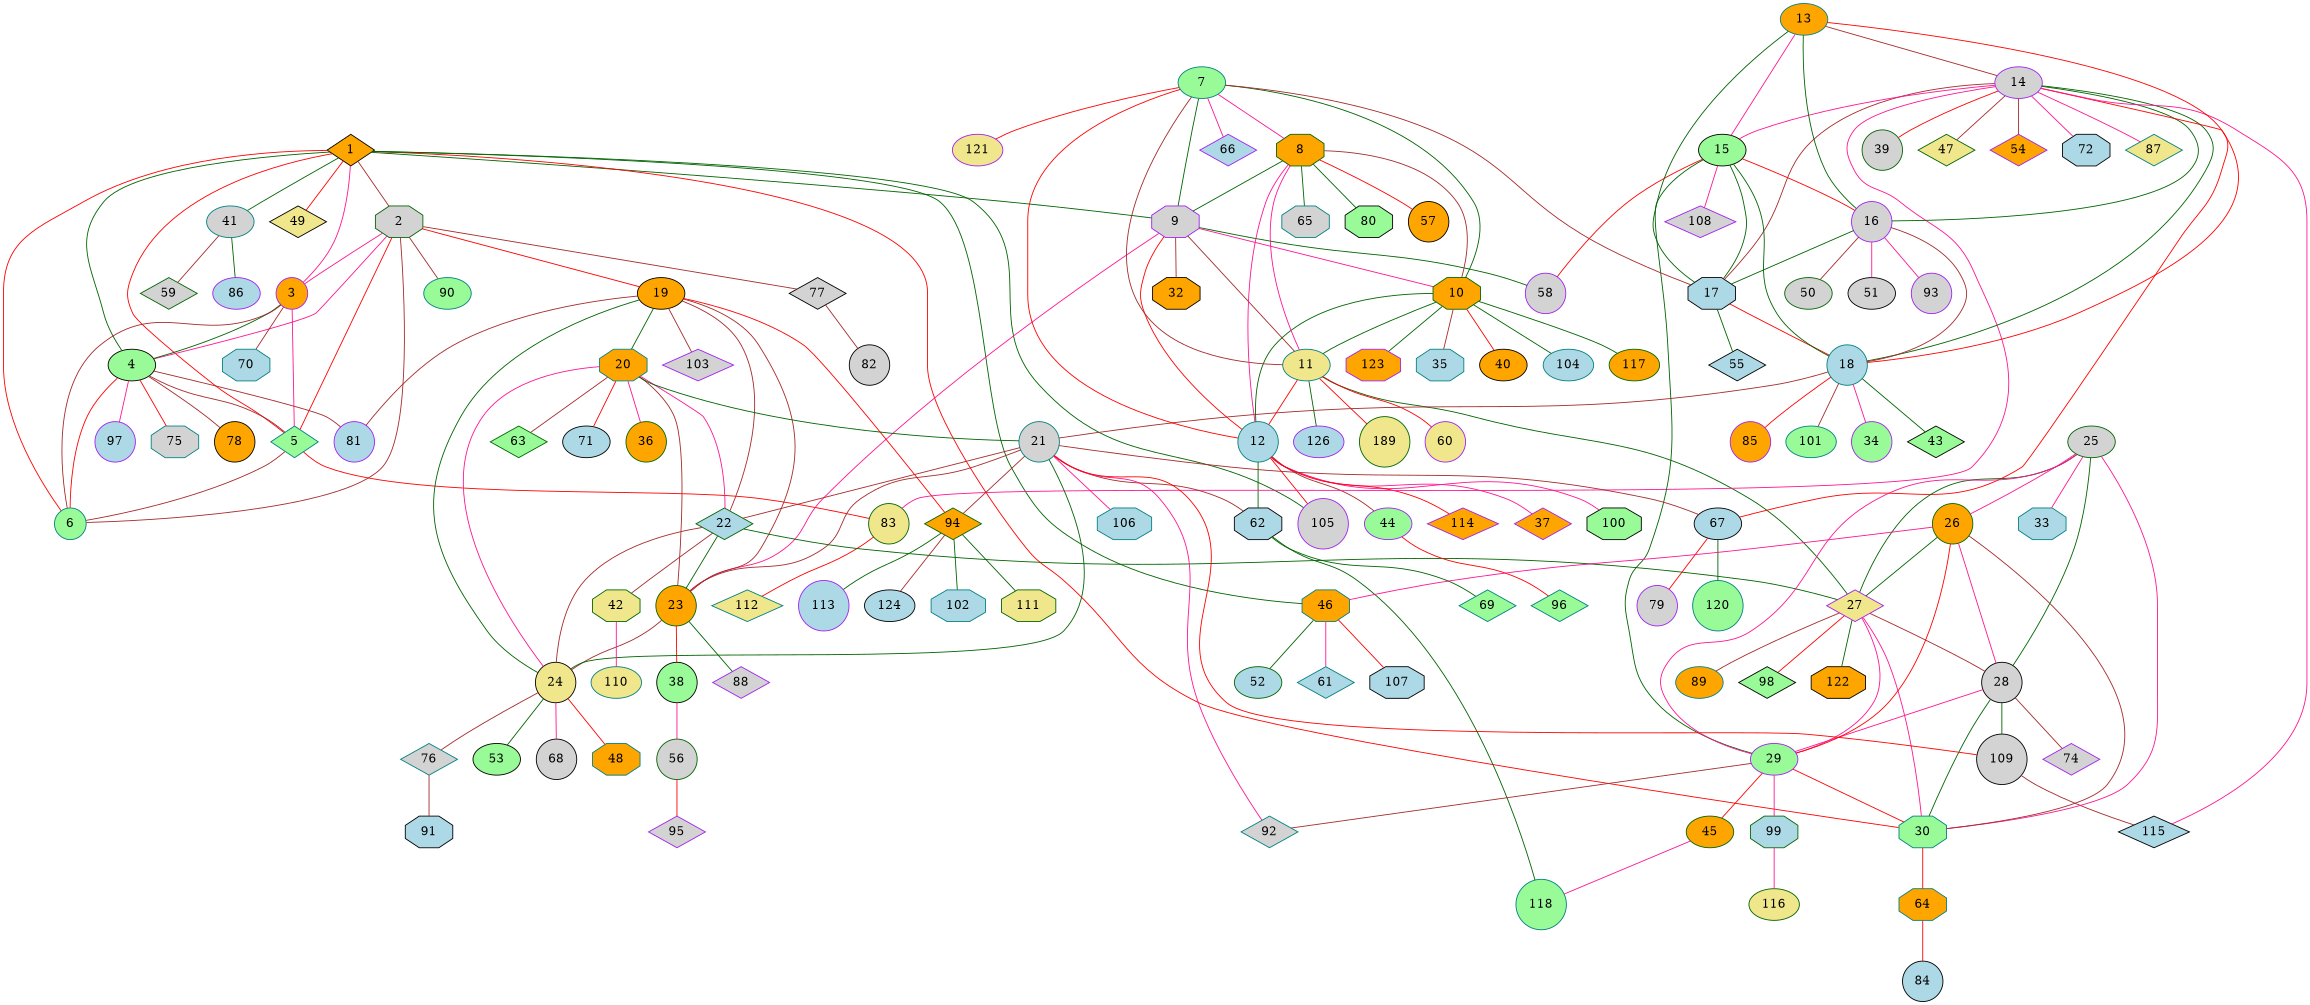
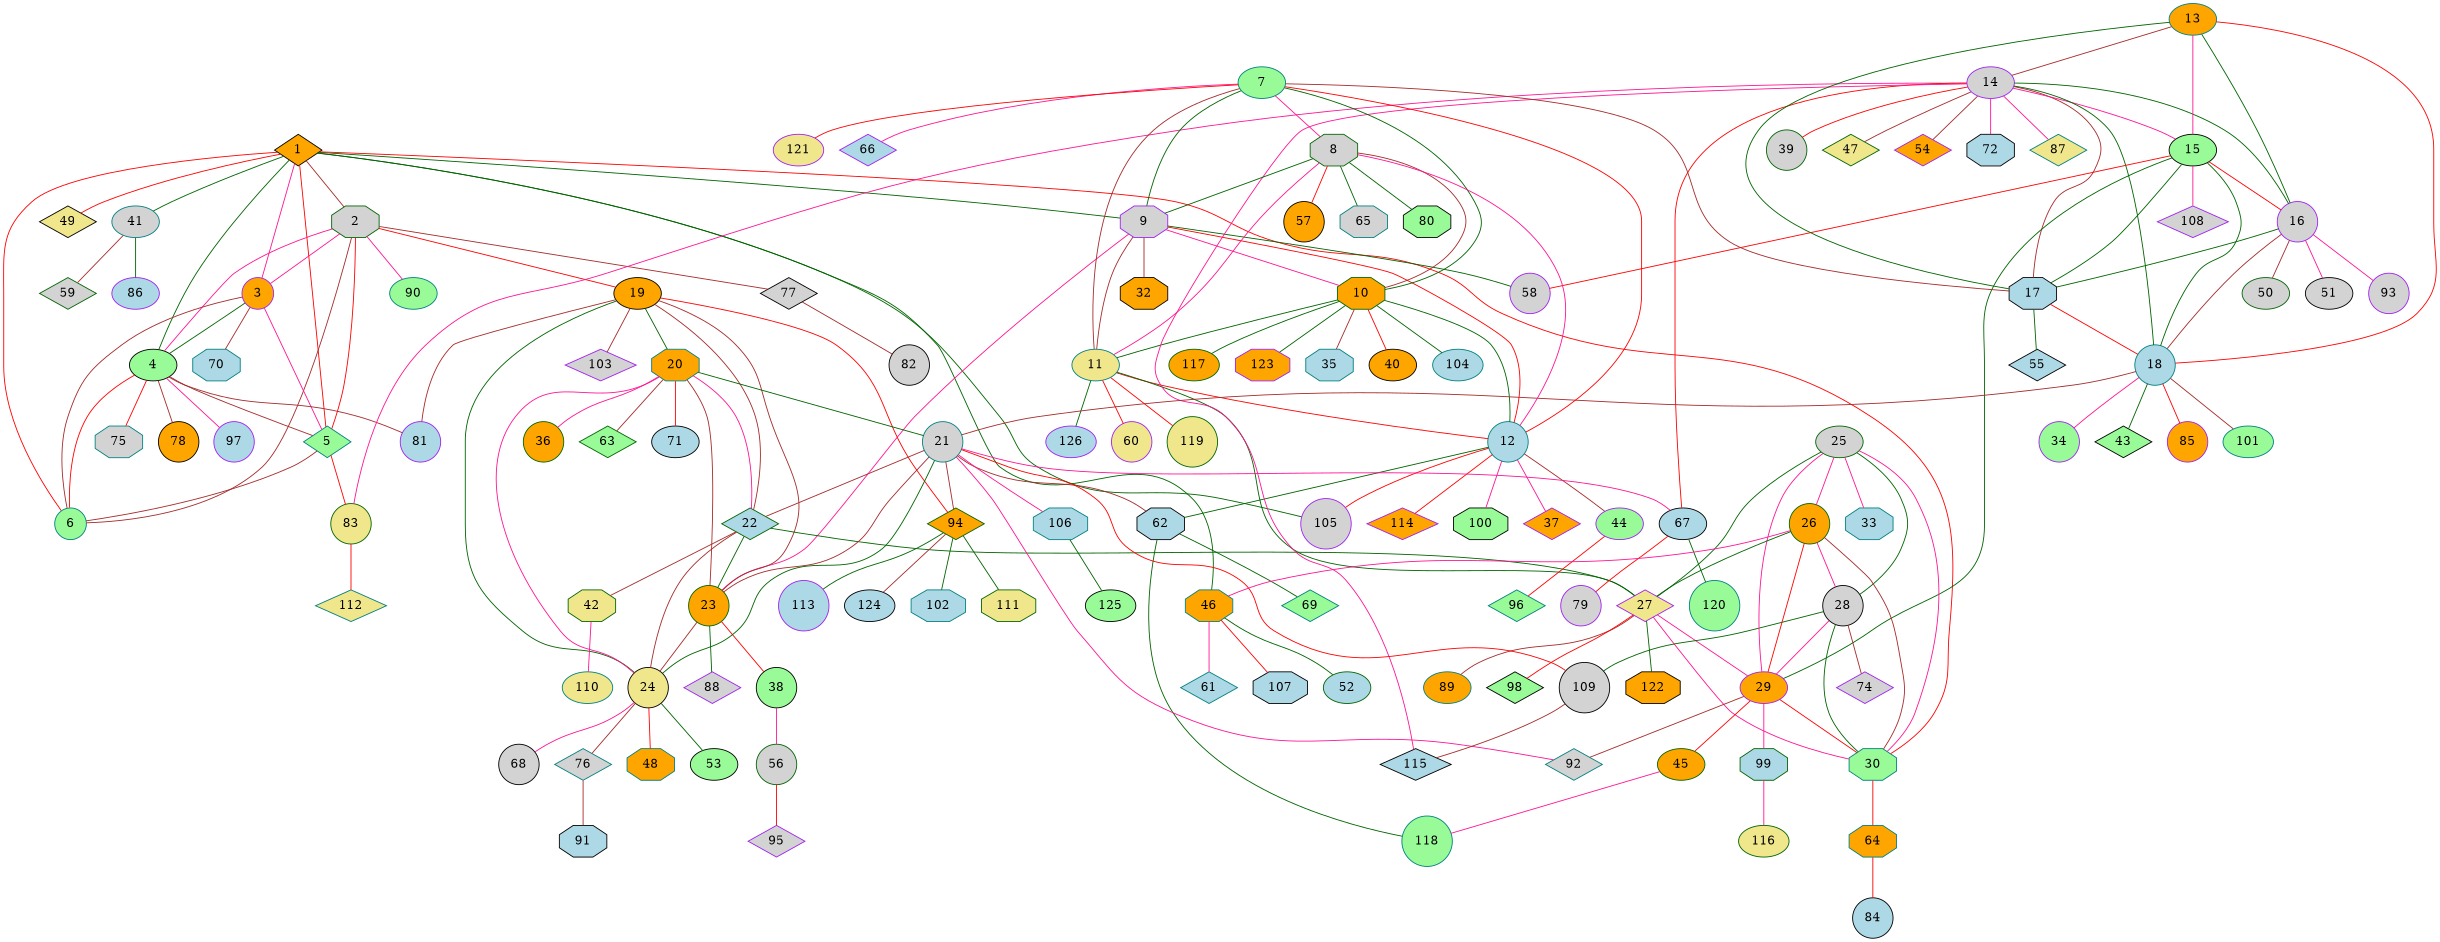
node "8": fillcolor orange -> lightgrey
edge "2" -- "90": color brown -> deeppink
node "189": label "189" -> "119"
edge "21" -- "67": color brown -> deeppink
node "125": added
edge "27" -- "28": removed
node "29": fillcolor palegreen -> orange
